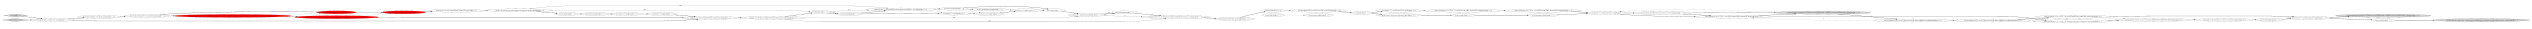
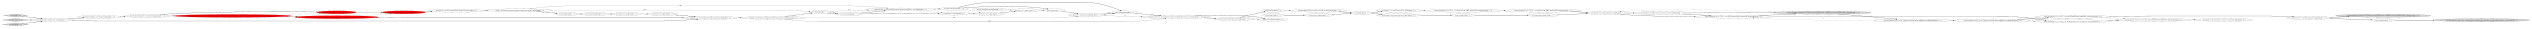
edge "raf.seek(raf.length())@@@28@@@['1', '1', '0']" -> "raf.writeLong(0xffffffffffffffffL)@@@29@@@['1', '1', '0']": now "raf.seek(raf.length())@@@28@@@['1', '1', '0']" -> "Arrays.sort(files)@@@14@@@['1', '1', '1']"
edge "raf.write(new byte(((()@@@18@@@['0', '0', '1']" -> "raf.close()@@@19@@@['1', '1', '1']": added
edge "raf.seek(0)@@@17@@@['0', '0', '1']" -> "raf.write(new byte(((()@@@18@@@['0', '0', '1']": style dashed -> bold
node "long len = raf.length()@@@16@@@['0', '0', '1']": added
node "assertU(commit())@@@28@@@['0', '0', '1']": removed
node "testTruncatedLog['0', '1', '0']": added
